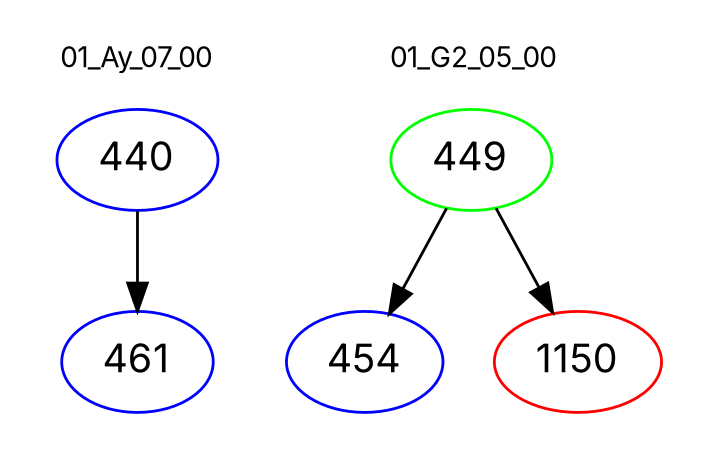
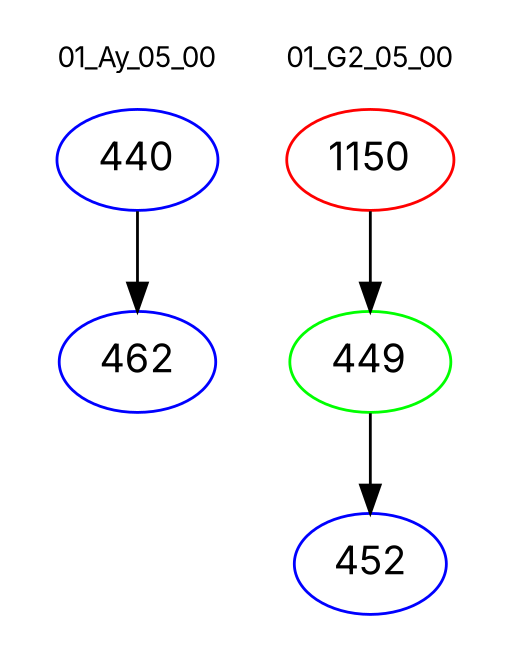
cluster "01_Ay_07_00": label "01_Ay_07_00" -> "01_Ay_05_00"
edge "449" -> "1150": reversed
node "461": label "461" -> "462"
node "454": label "454" -> "452"
